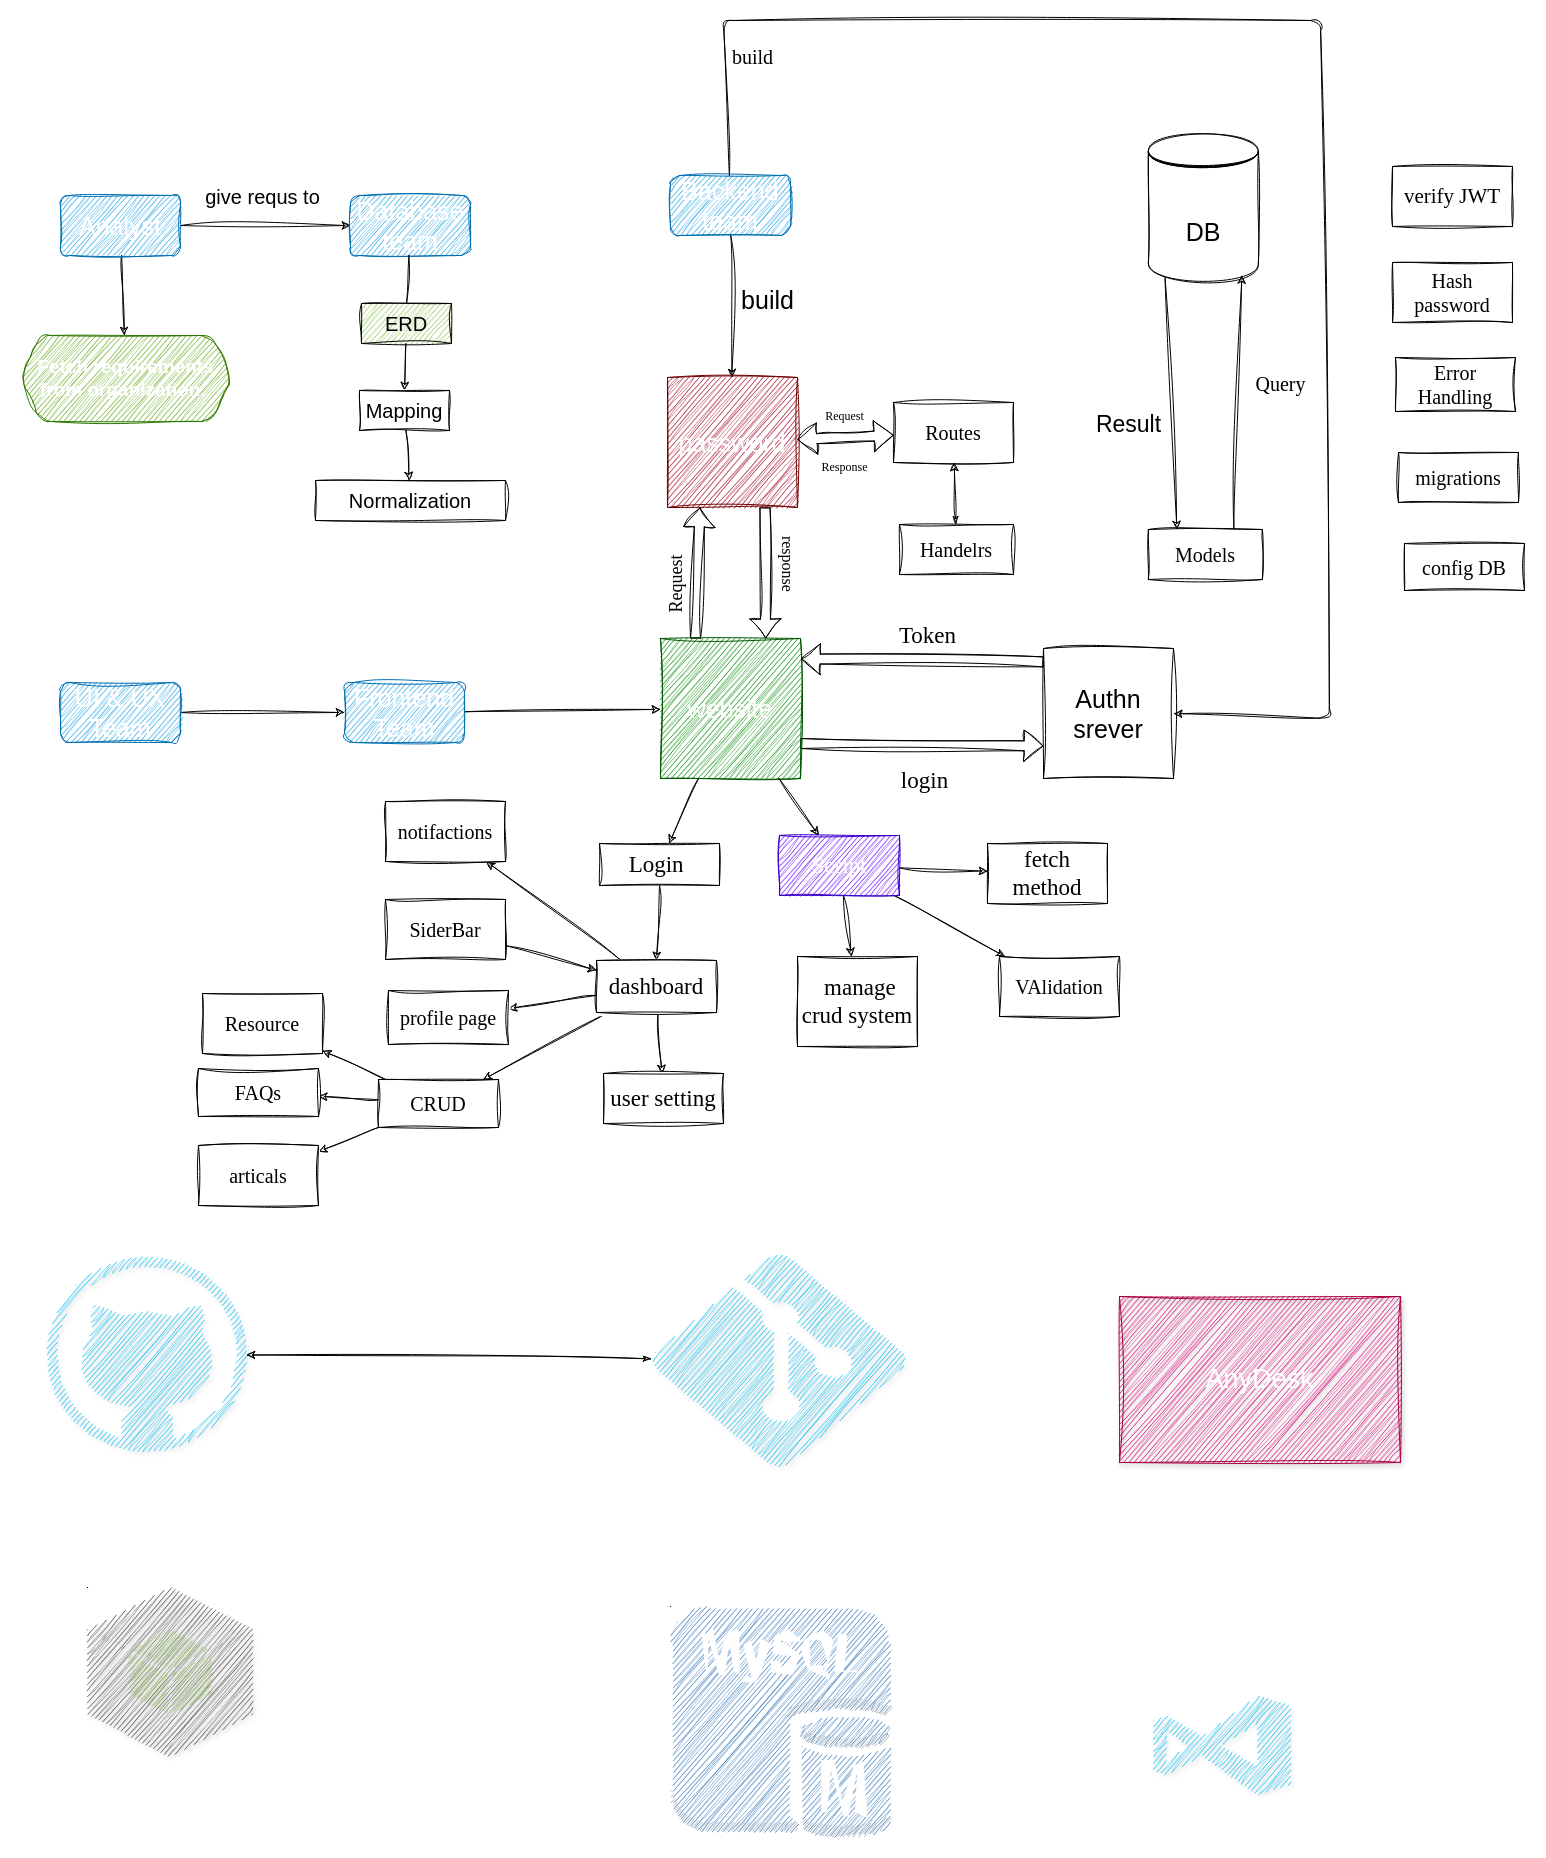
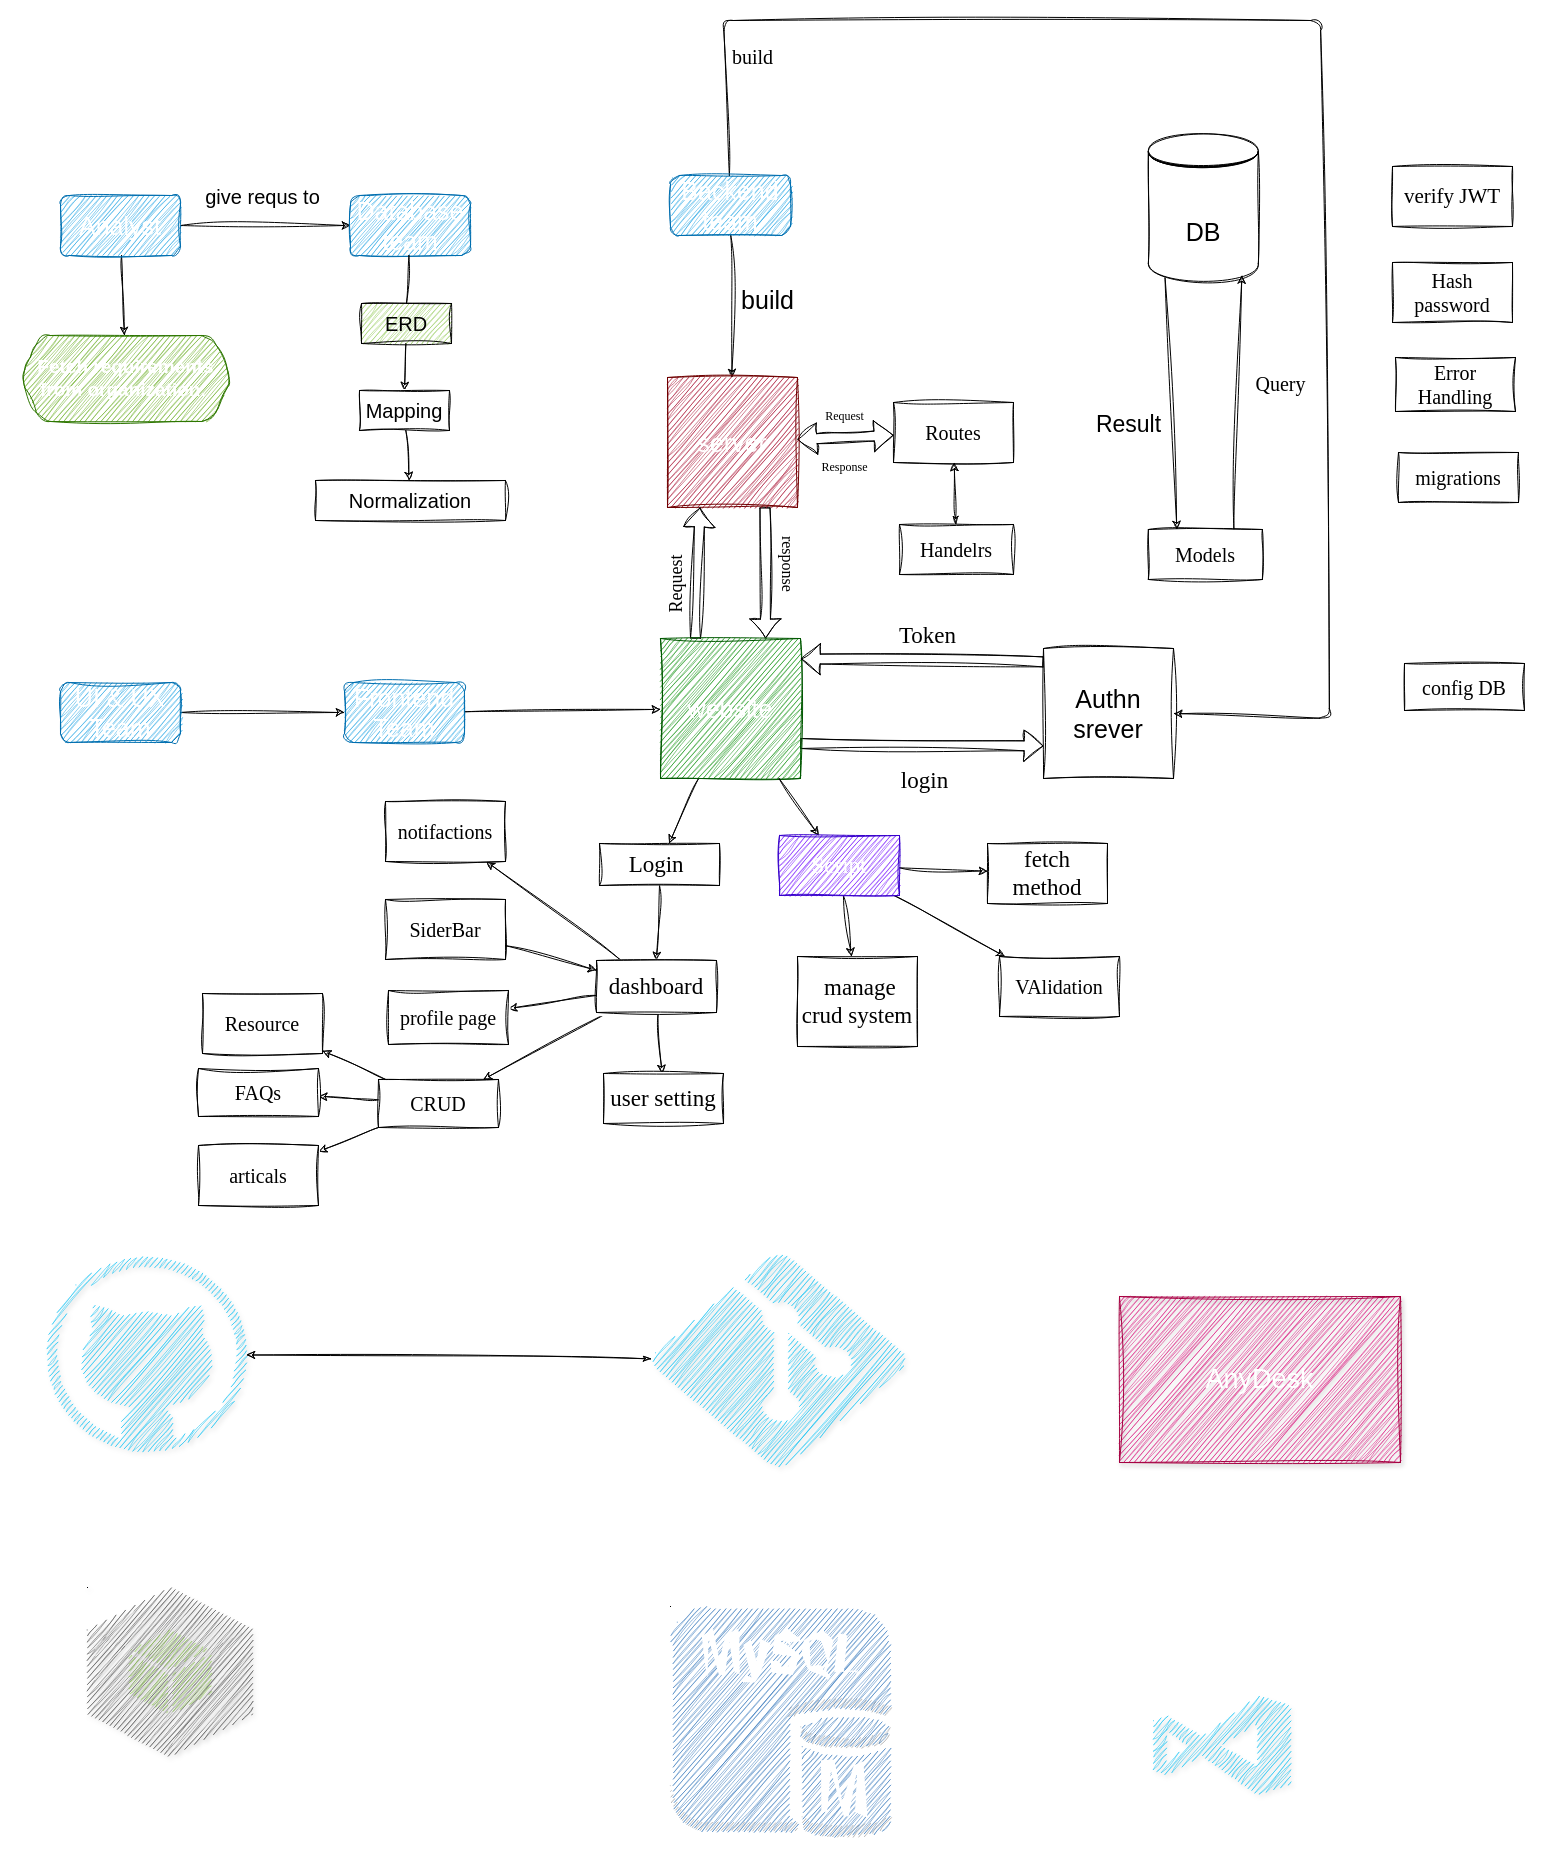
node "password": label "password" -> "server"
node "config DB": moved (1465, 567) -> (1465, 687)
